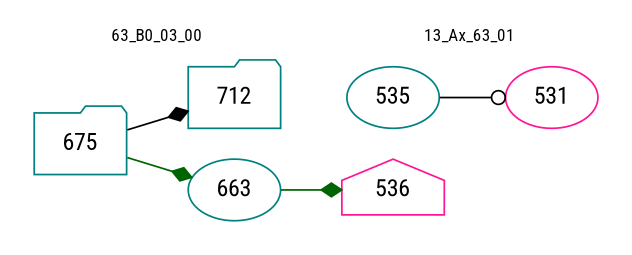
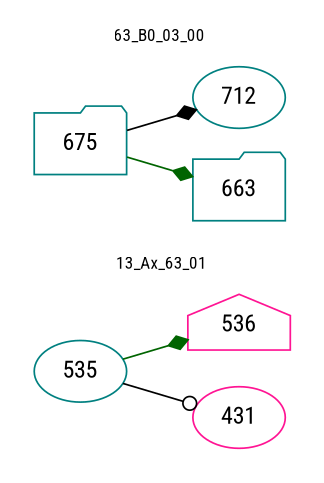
node "712": shape folder -> ellipse
node "531": label "531" -> "431"
node "663": shape ellipse -> folder
edge "663" -> "536": now "535" -> "536"
